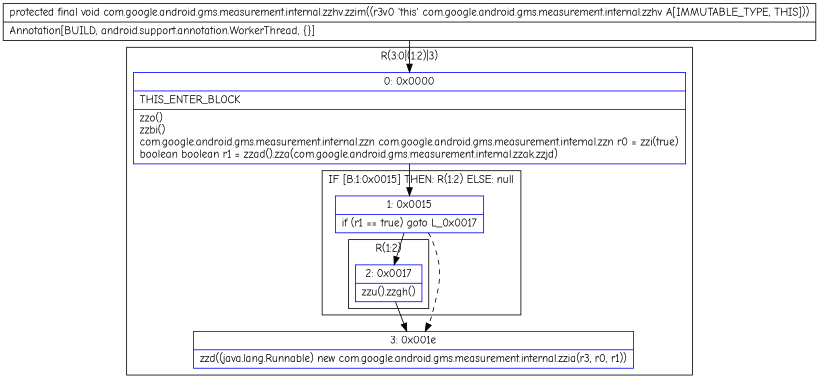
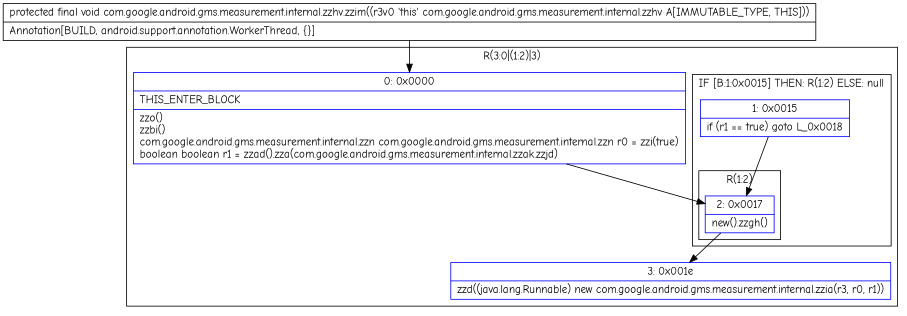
edge "0: 0x0000" -> "1: 0x0015": now "0: 0x0000" -> "2: 0x0017"
node "1: 0x0015": text "if (r1 == true) goto L_0x0017" -> "if (r1 == true) goto L_0x0018"
edge "1: 0x0015" -> "3: 0x001e": removed
node "2: 0x0017": text "zzu().zzgh()" -> "new().zzgh()"
